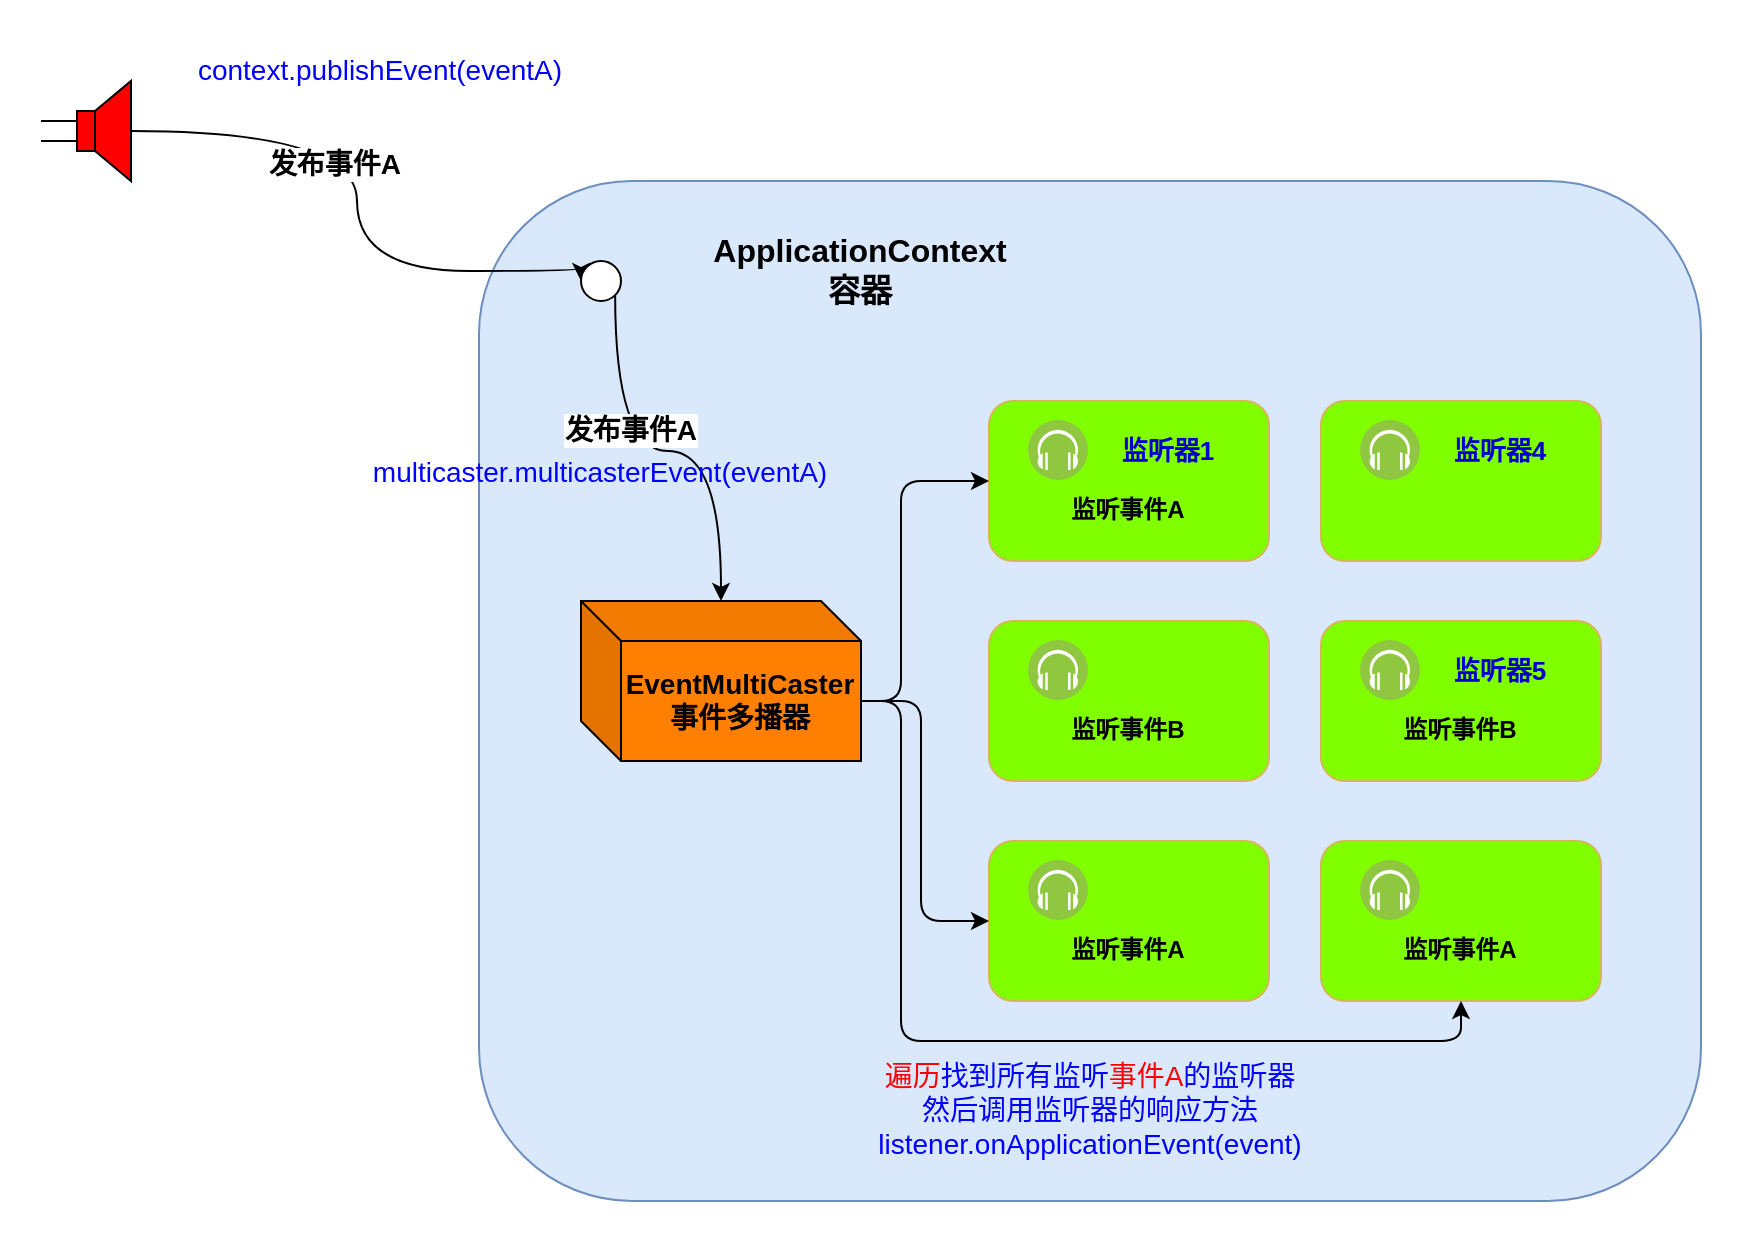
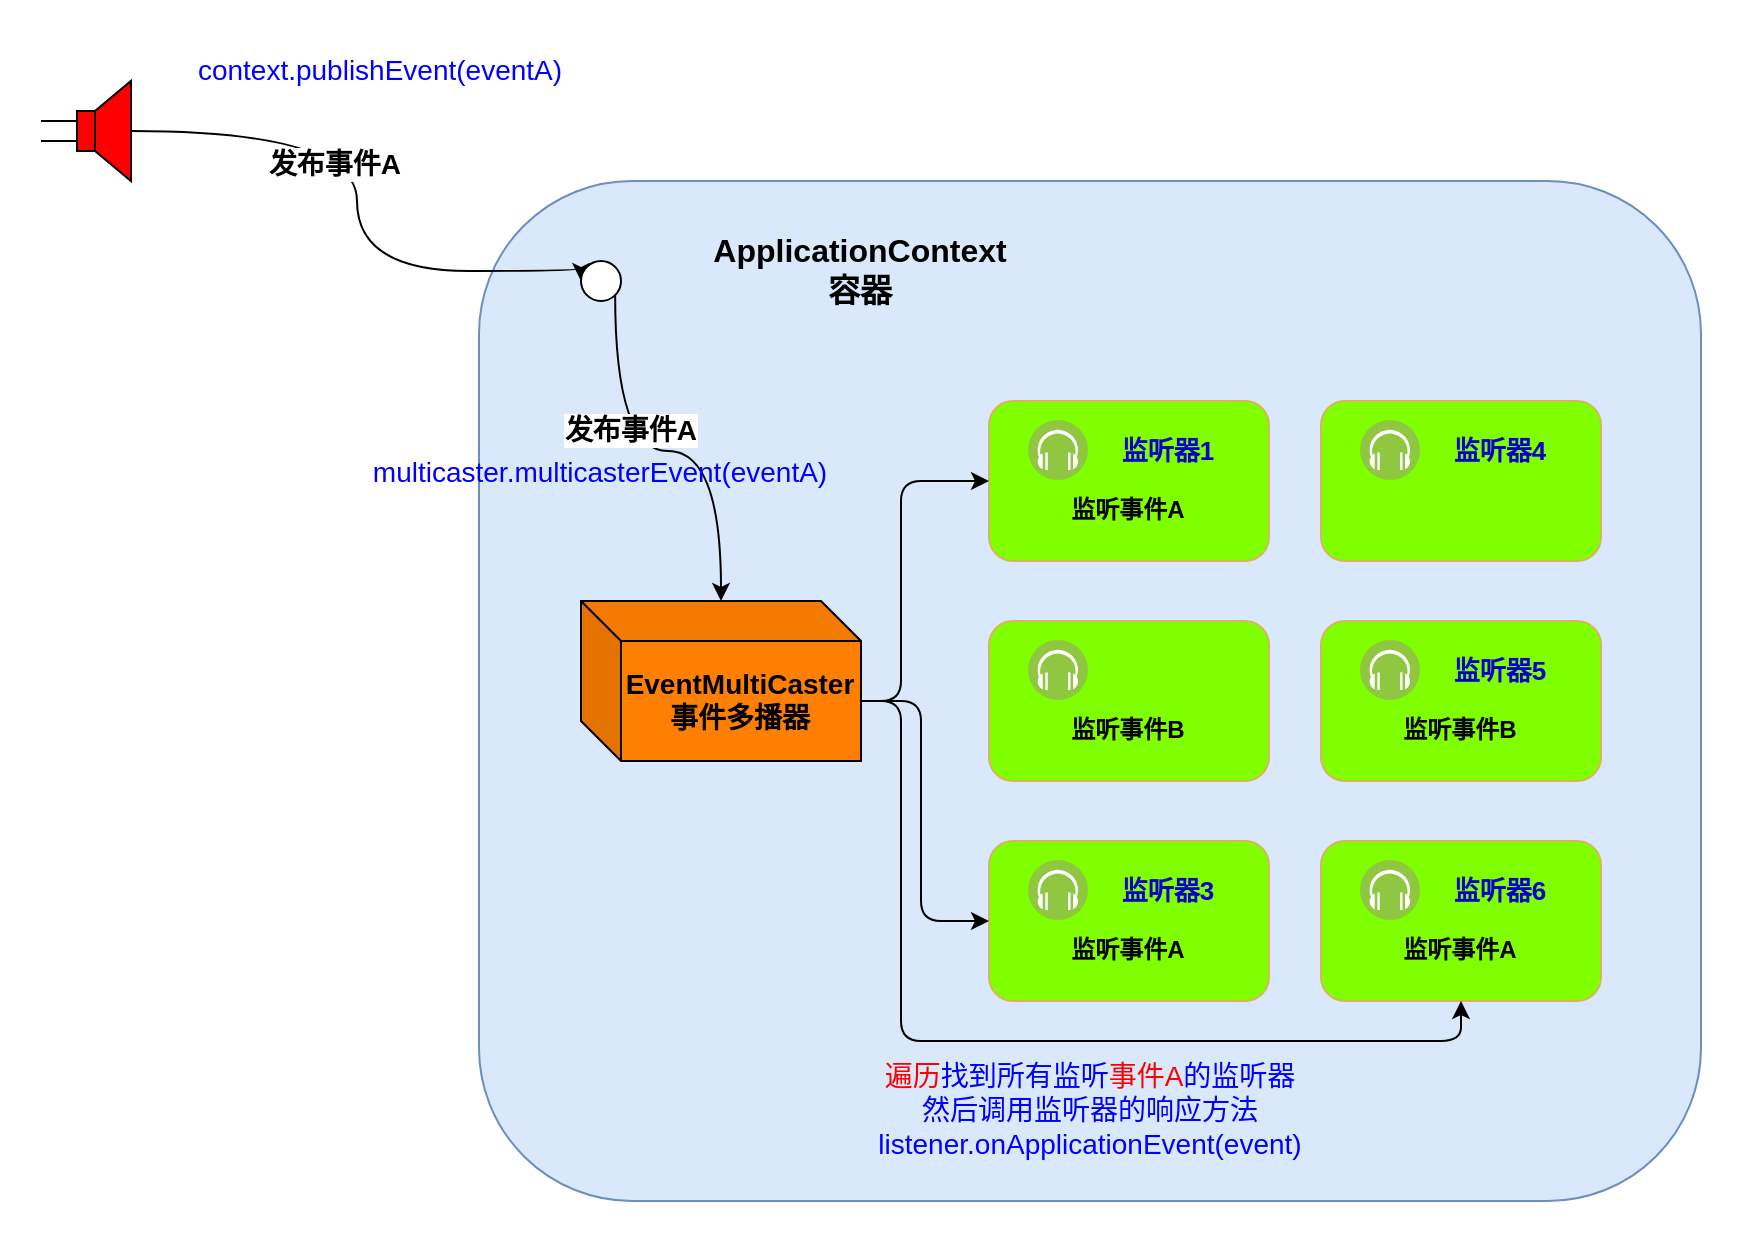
node "监听器3": added
node "监听器6": added
